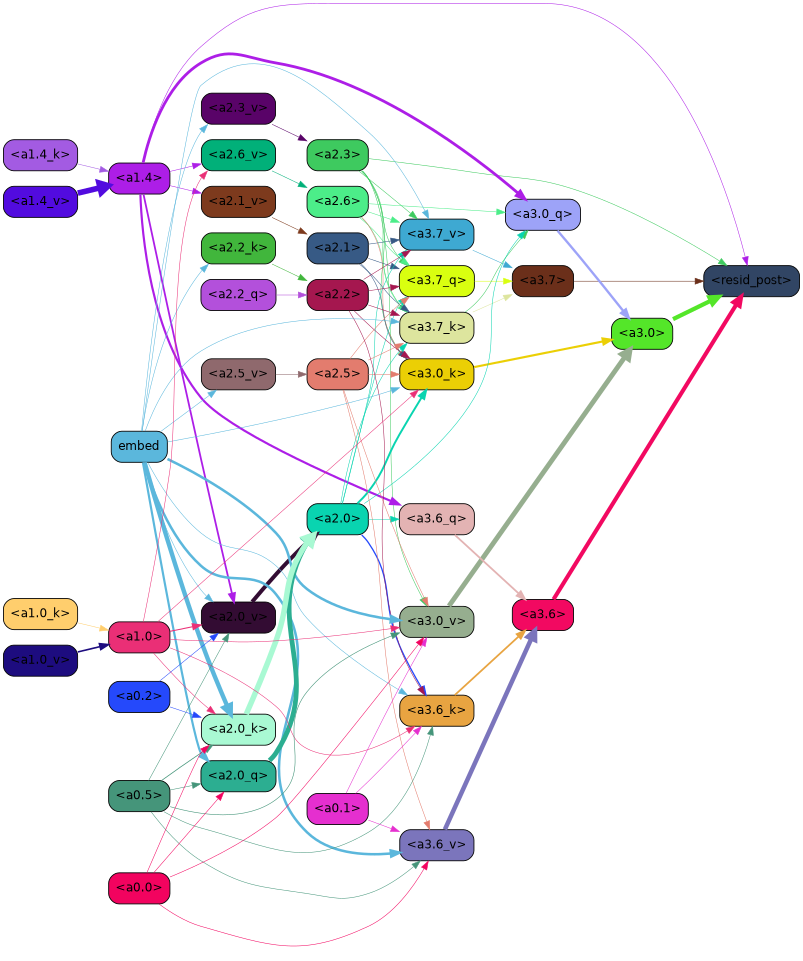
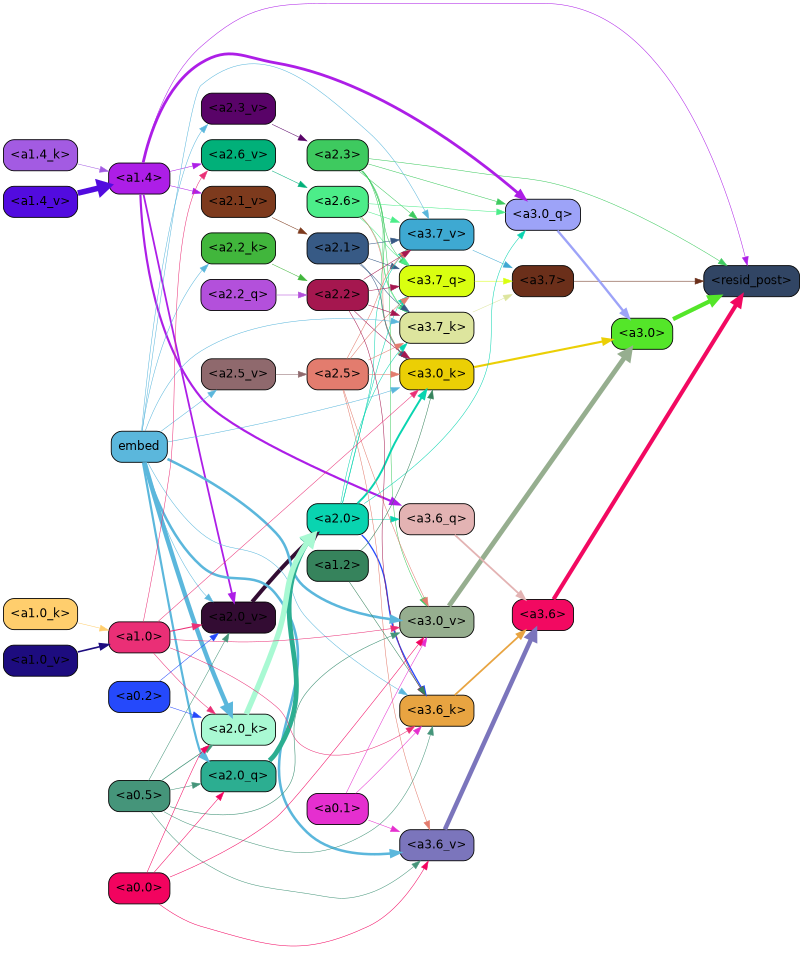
edge "<a3.7_k>" -> "<a3.0_q>": now "<a2.3>" -> "<a3.0_q>"
edge "<a2.5>" -> "<a3.7_v>": added
node "<a1.2>": added
